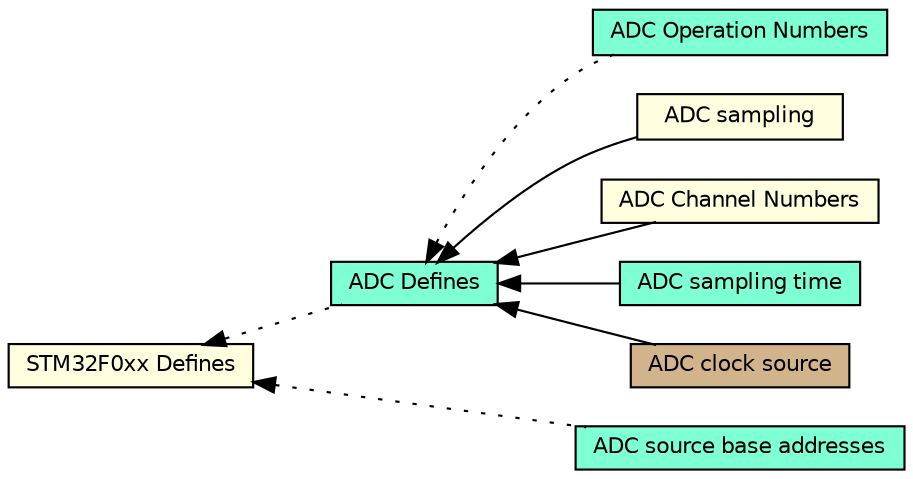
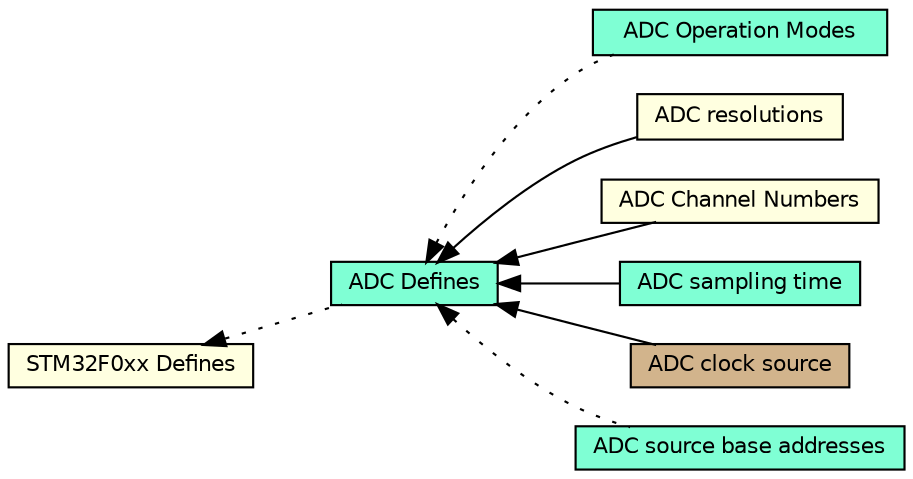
node "ADC Operation Numbers": label "ADC Operation Numbers" -> "ADC Operation Modes"
node "ADC sampling": label "ADC sampling" -> "ADC resolutions"
edge "ADC source base addresses" -> "STM32F0xx Defines": now "ADC source base addresses" -> "ADC Defines"
